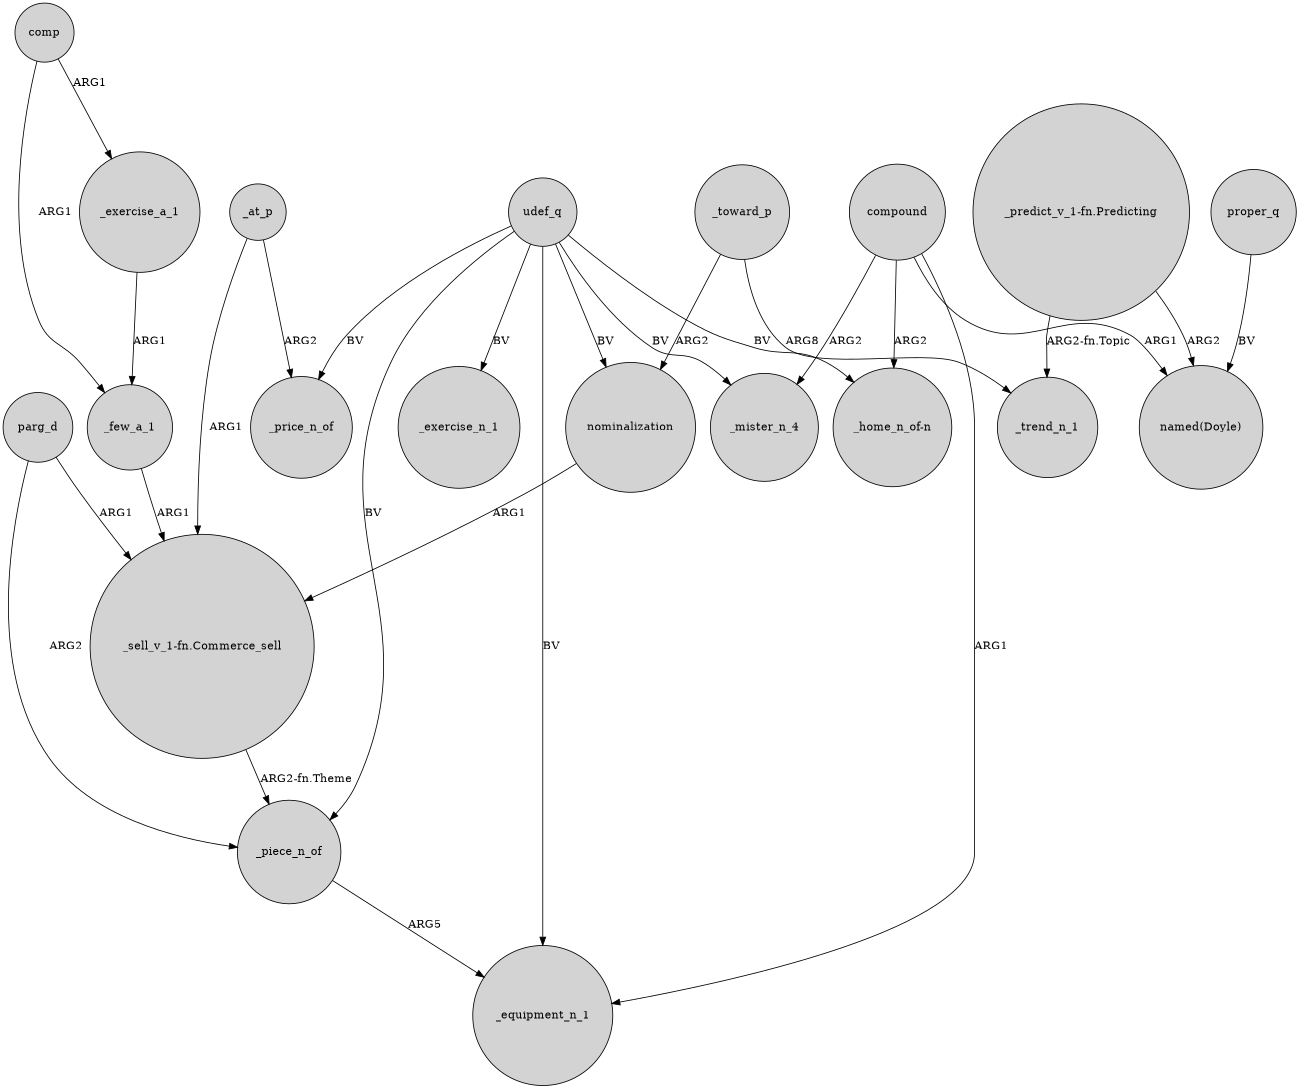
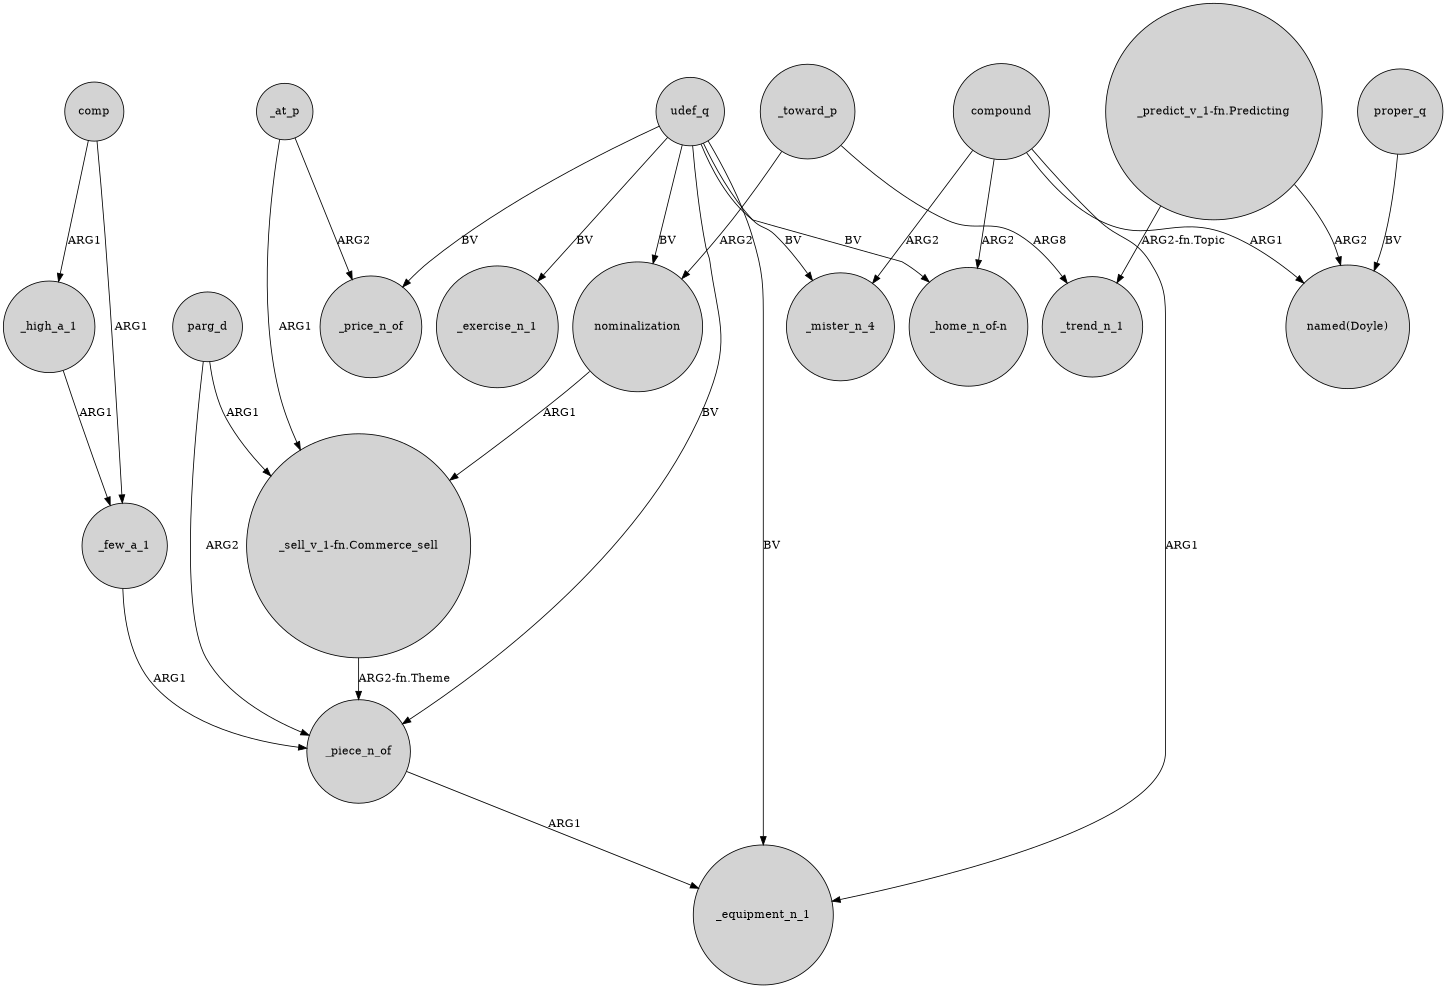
node "_exercise_a_1": label "_exercise_a_1" -> "_high_a_1"
edge "_few_a_1" -> "_sell_v_1-fn.Commerce_sell": now "_few_a_1" -> "_piece_n_of"
edge "_piece_n_of" -> "_equipment_n_1": label "ARG5" -> "ARG1"
